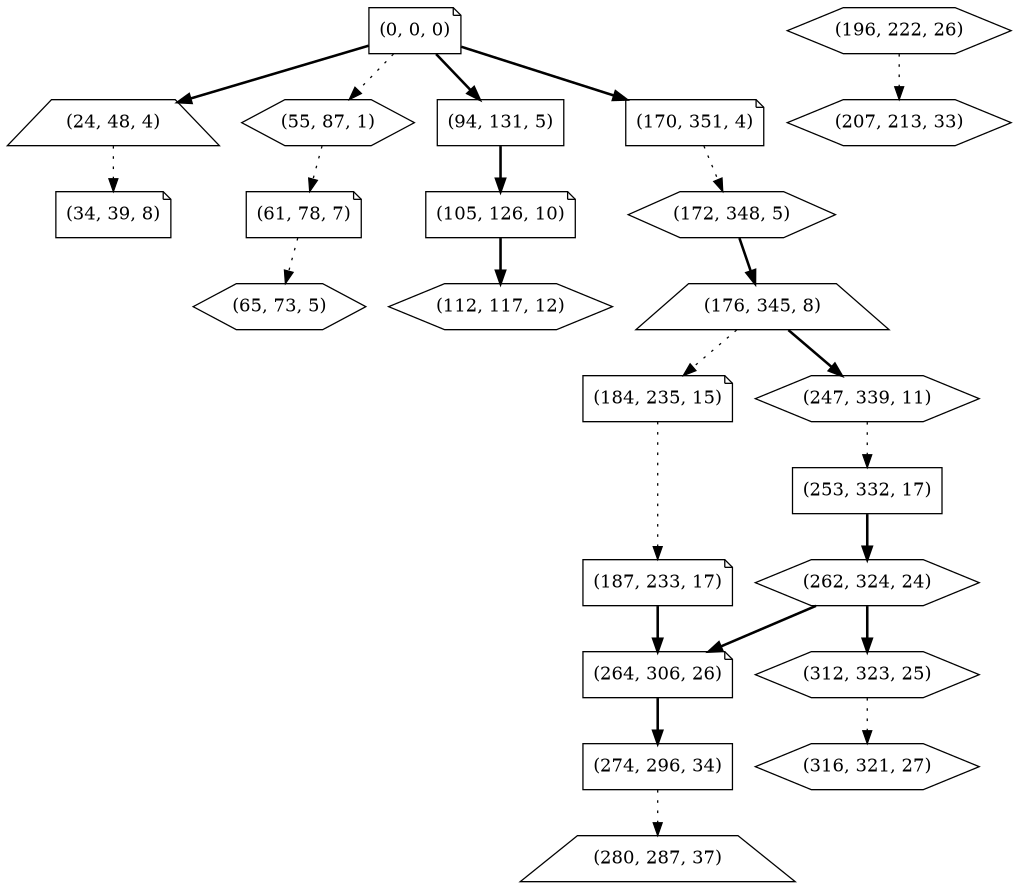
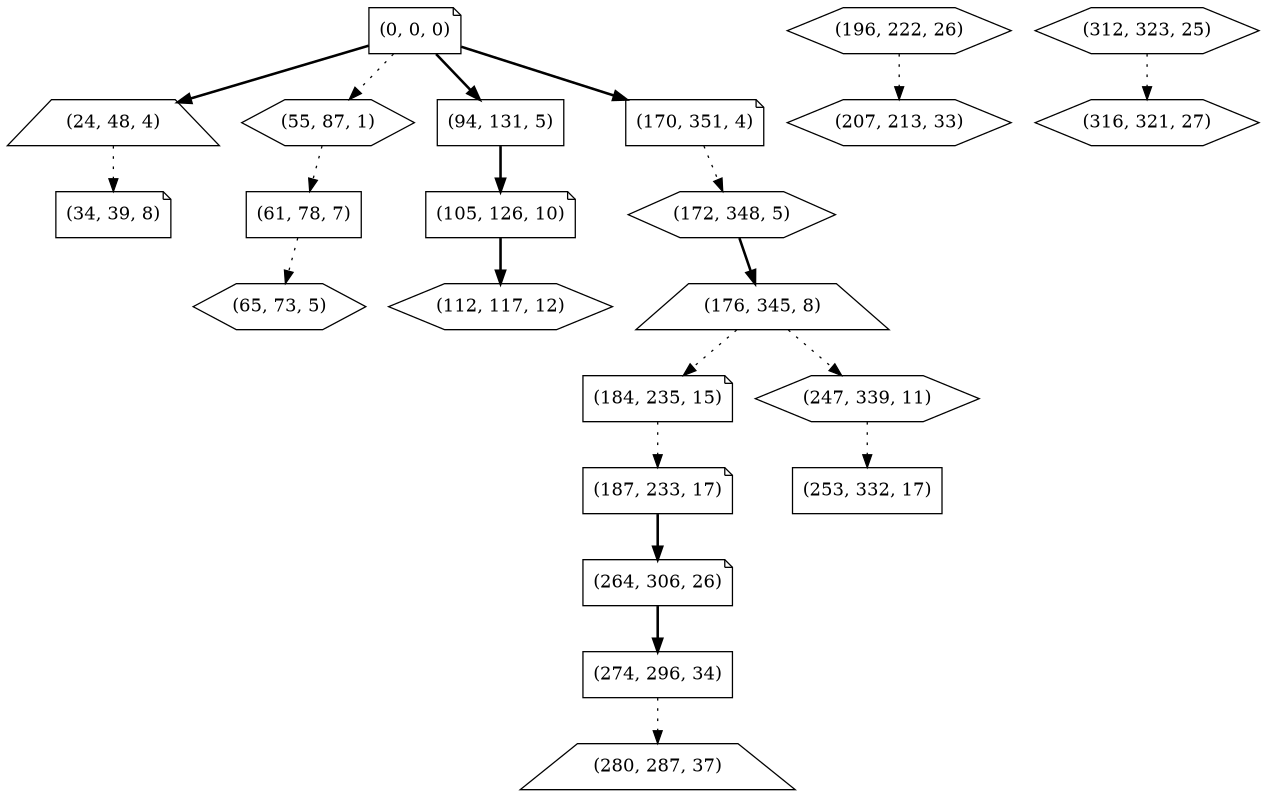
node "(61, 78, 7)": shape note -> box
edge "(176, 345, 8)" -> "(247, 339, 11)": style bold -> dotted
node "(262, 324, 24)": removed
